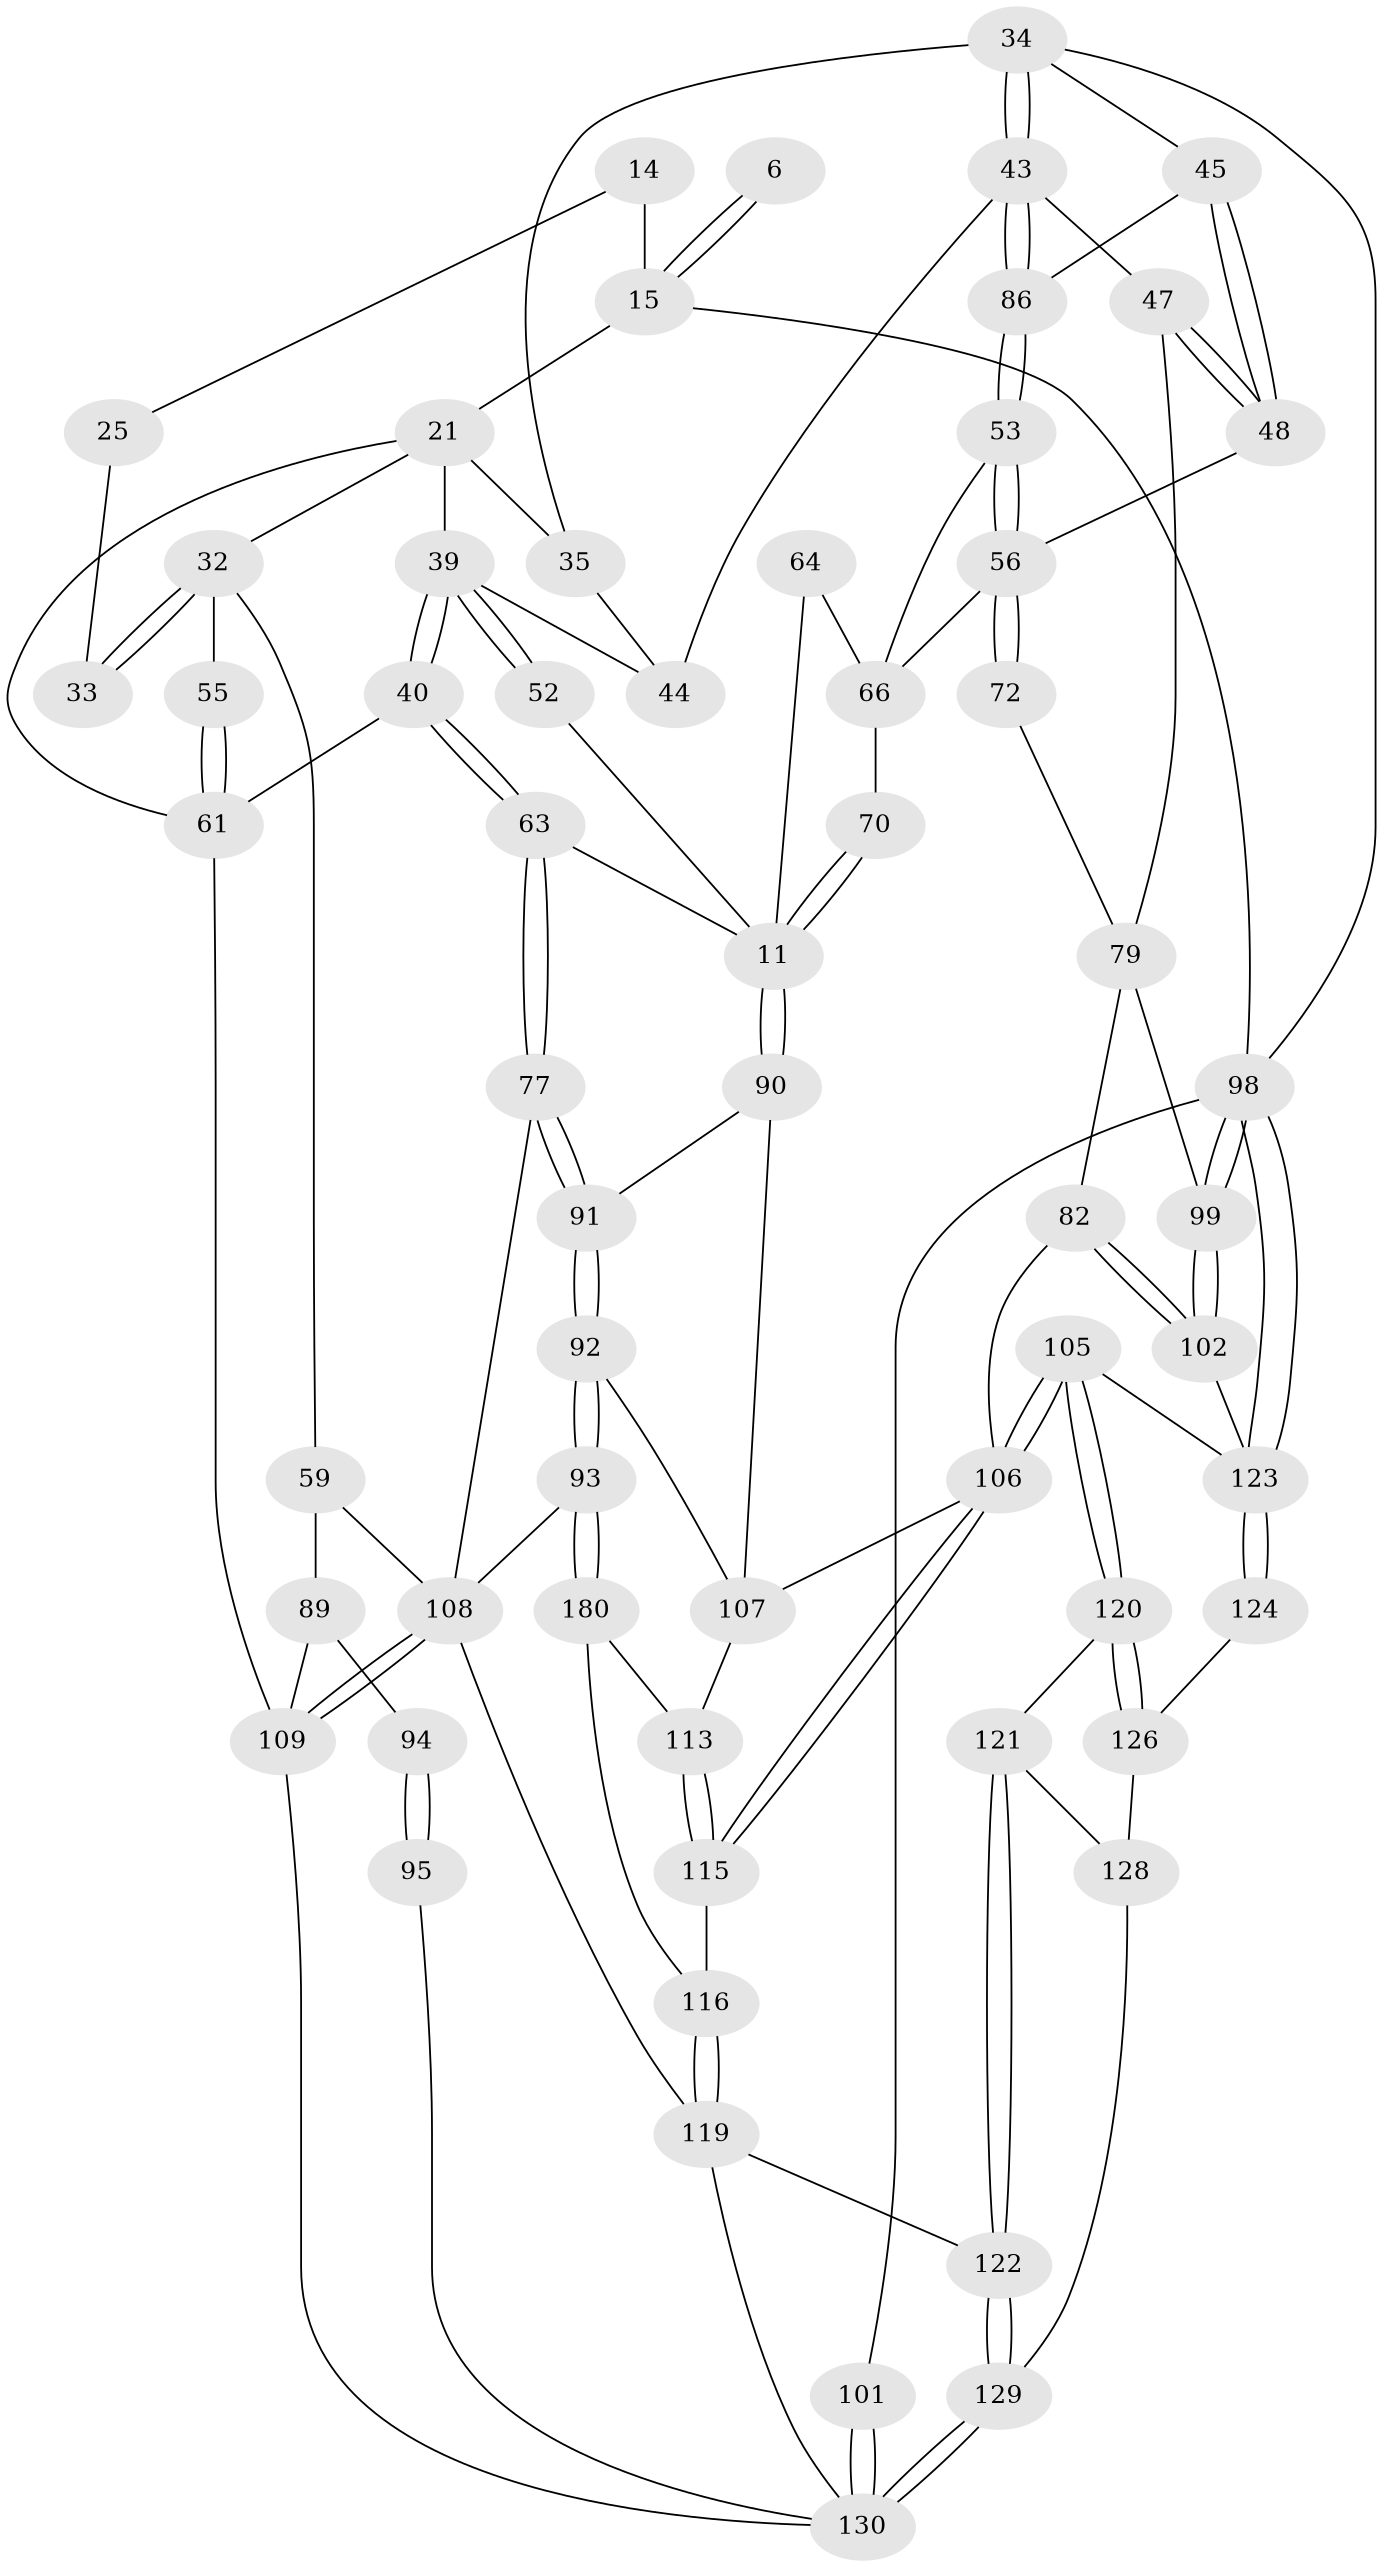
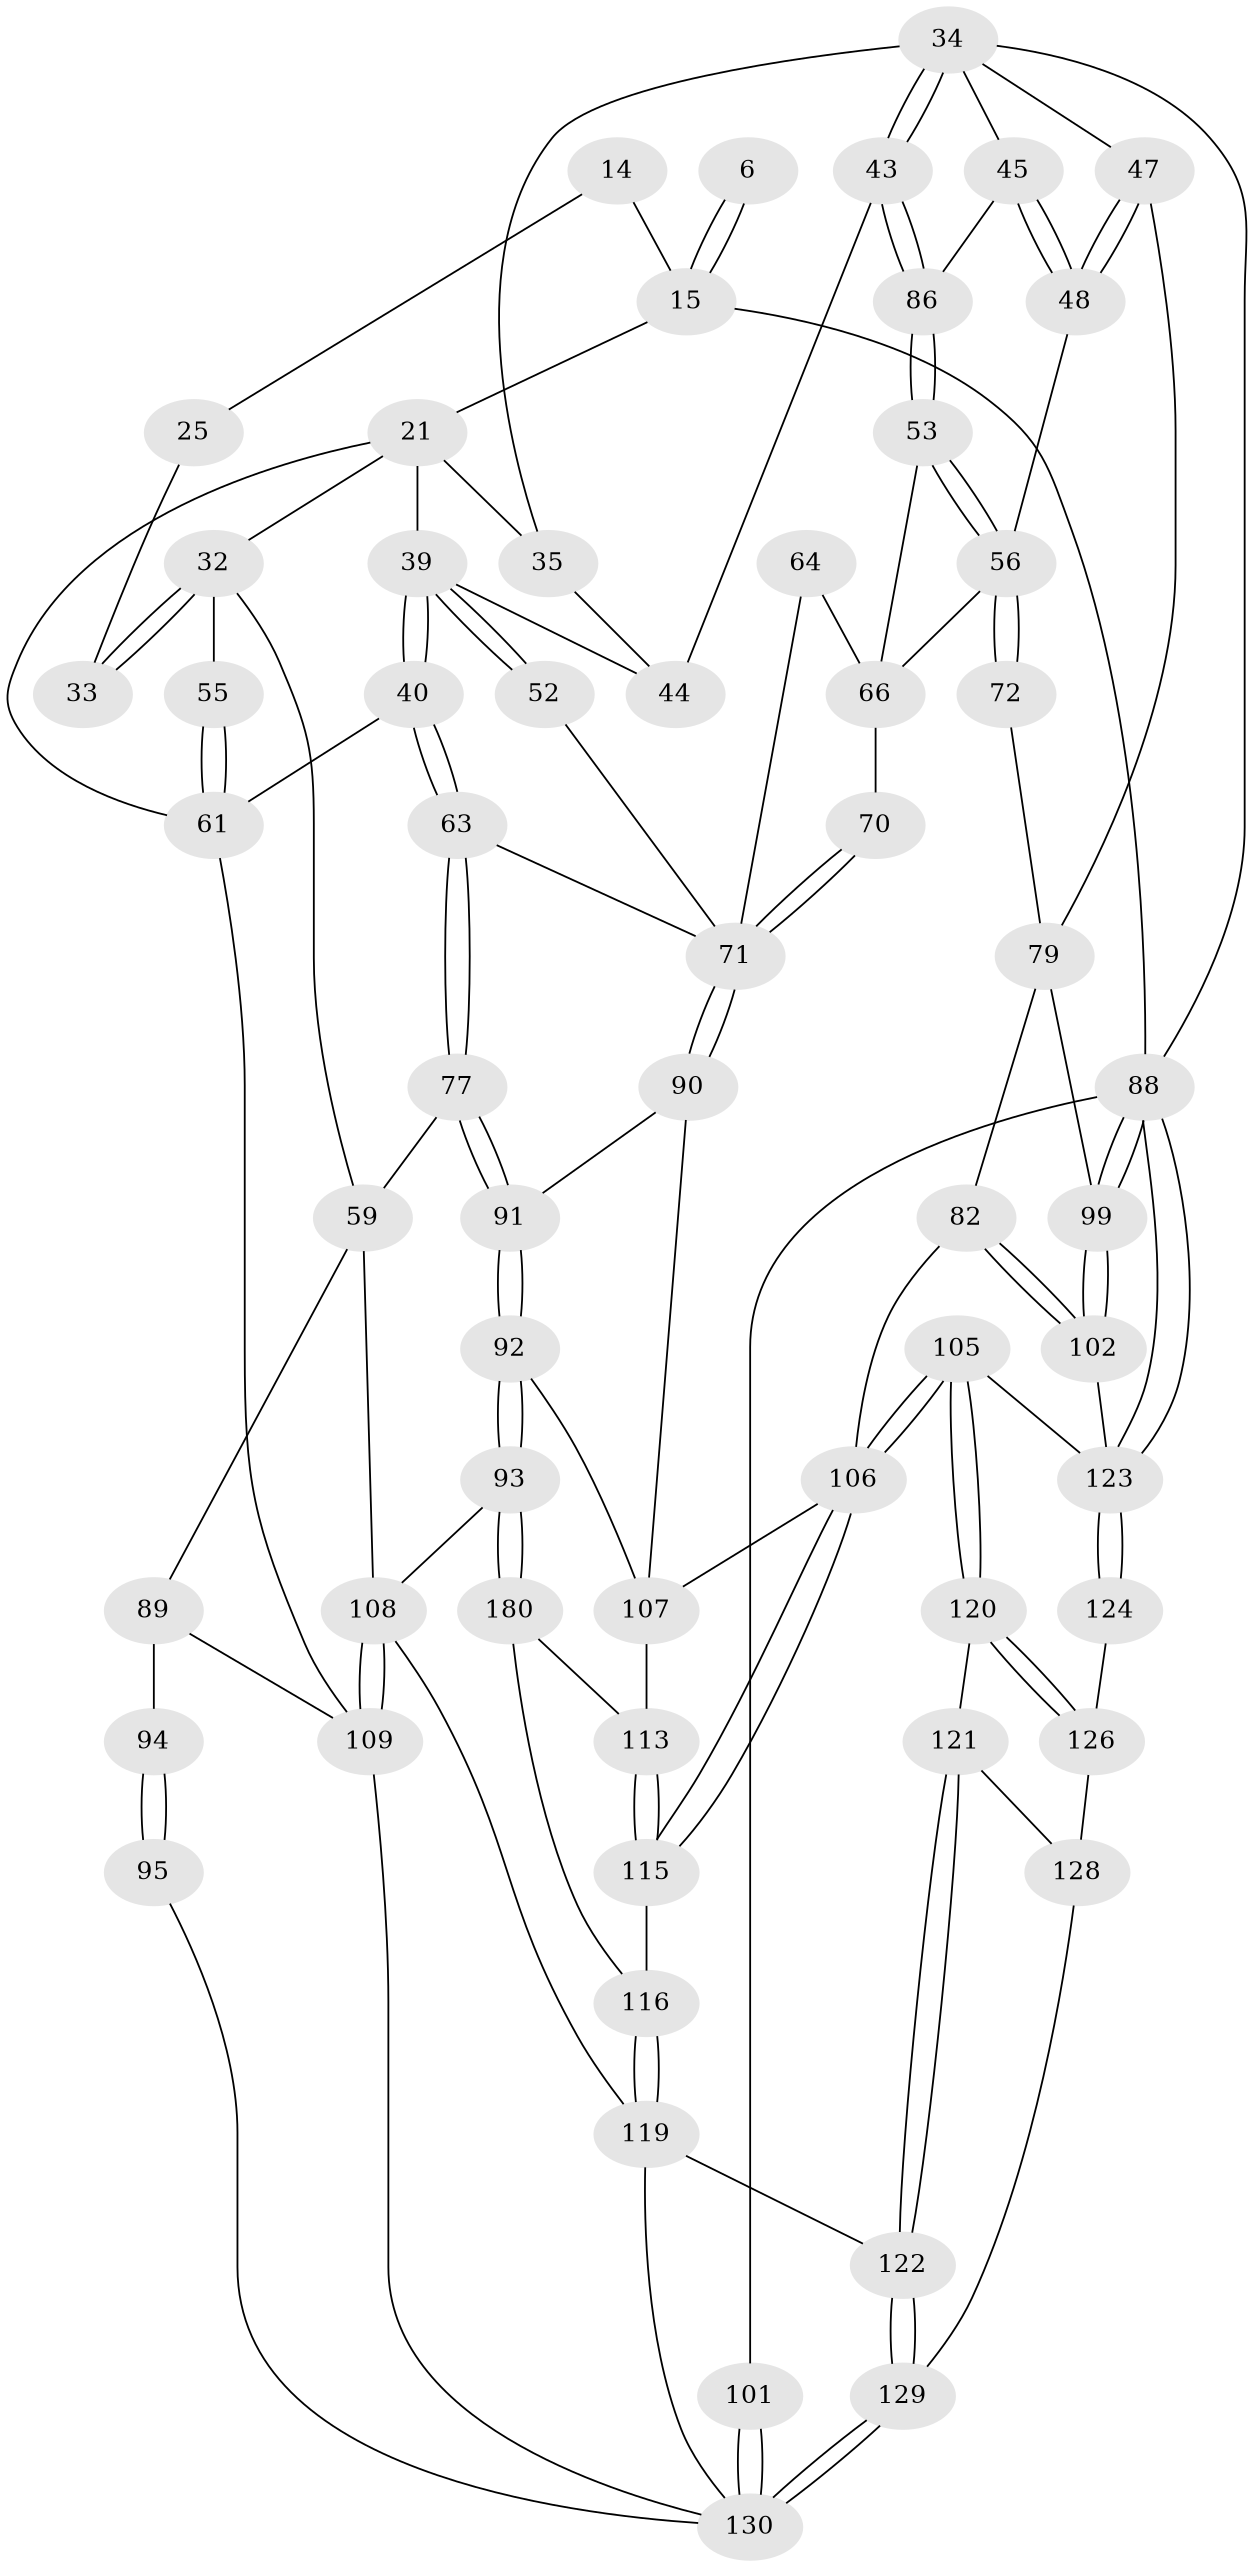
edge "43" -- "47": now "34" -- "47"
node "11": label "11" -> "71"
node "98": label "98" -> "88"
edge "77" -- "108": now "77" -- "59"
